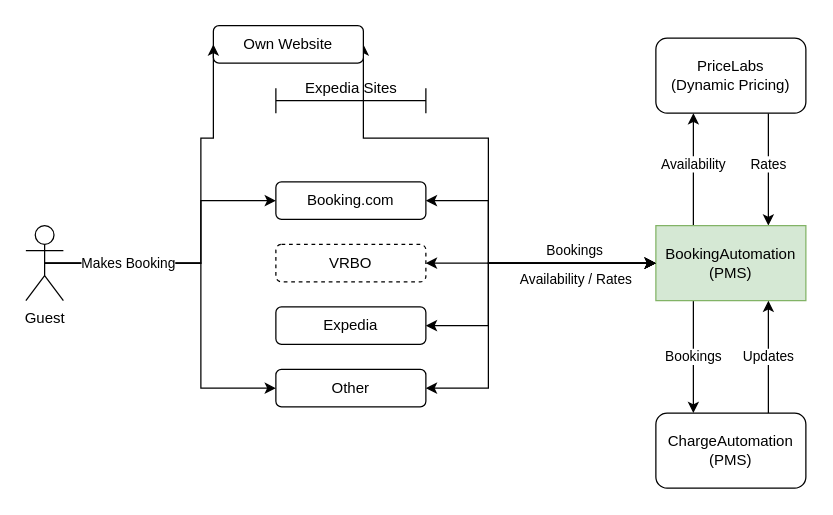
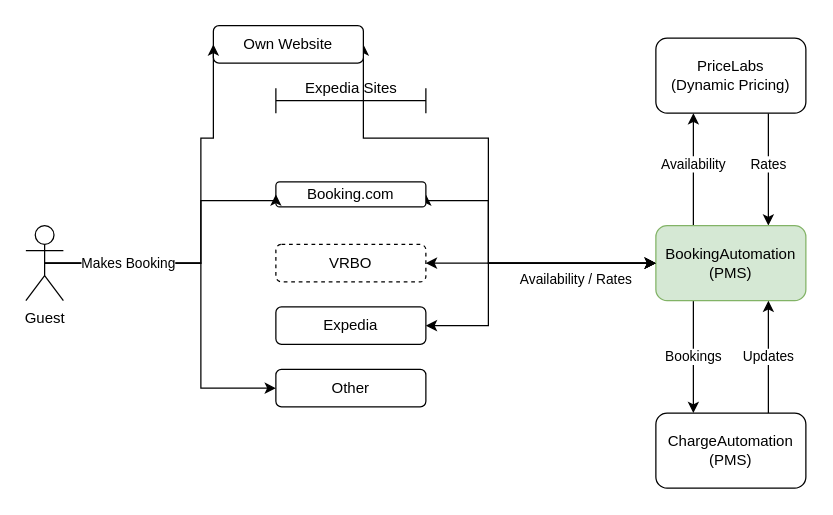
node "Booking.com": size 150x38 -> 150x25
node "BookingAutomation (PMS)": shape rectangle -> rounded rectangle
edge "BookingAutomation (PMS)" -- "Other": removed, label "Bookings"
